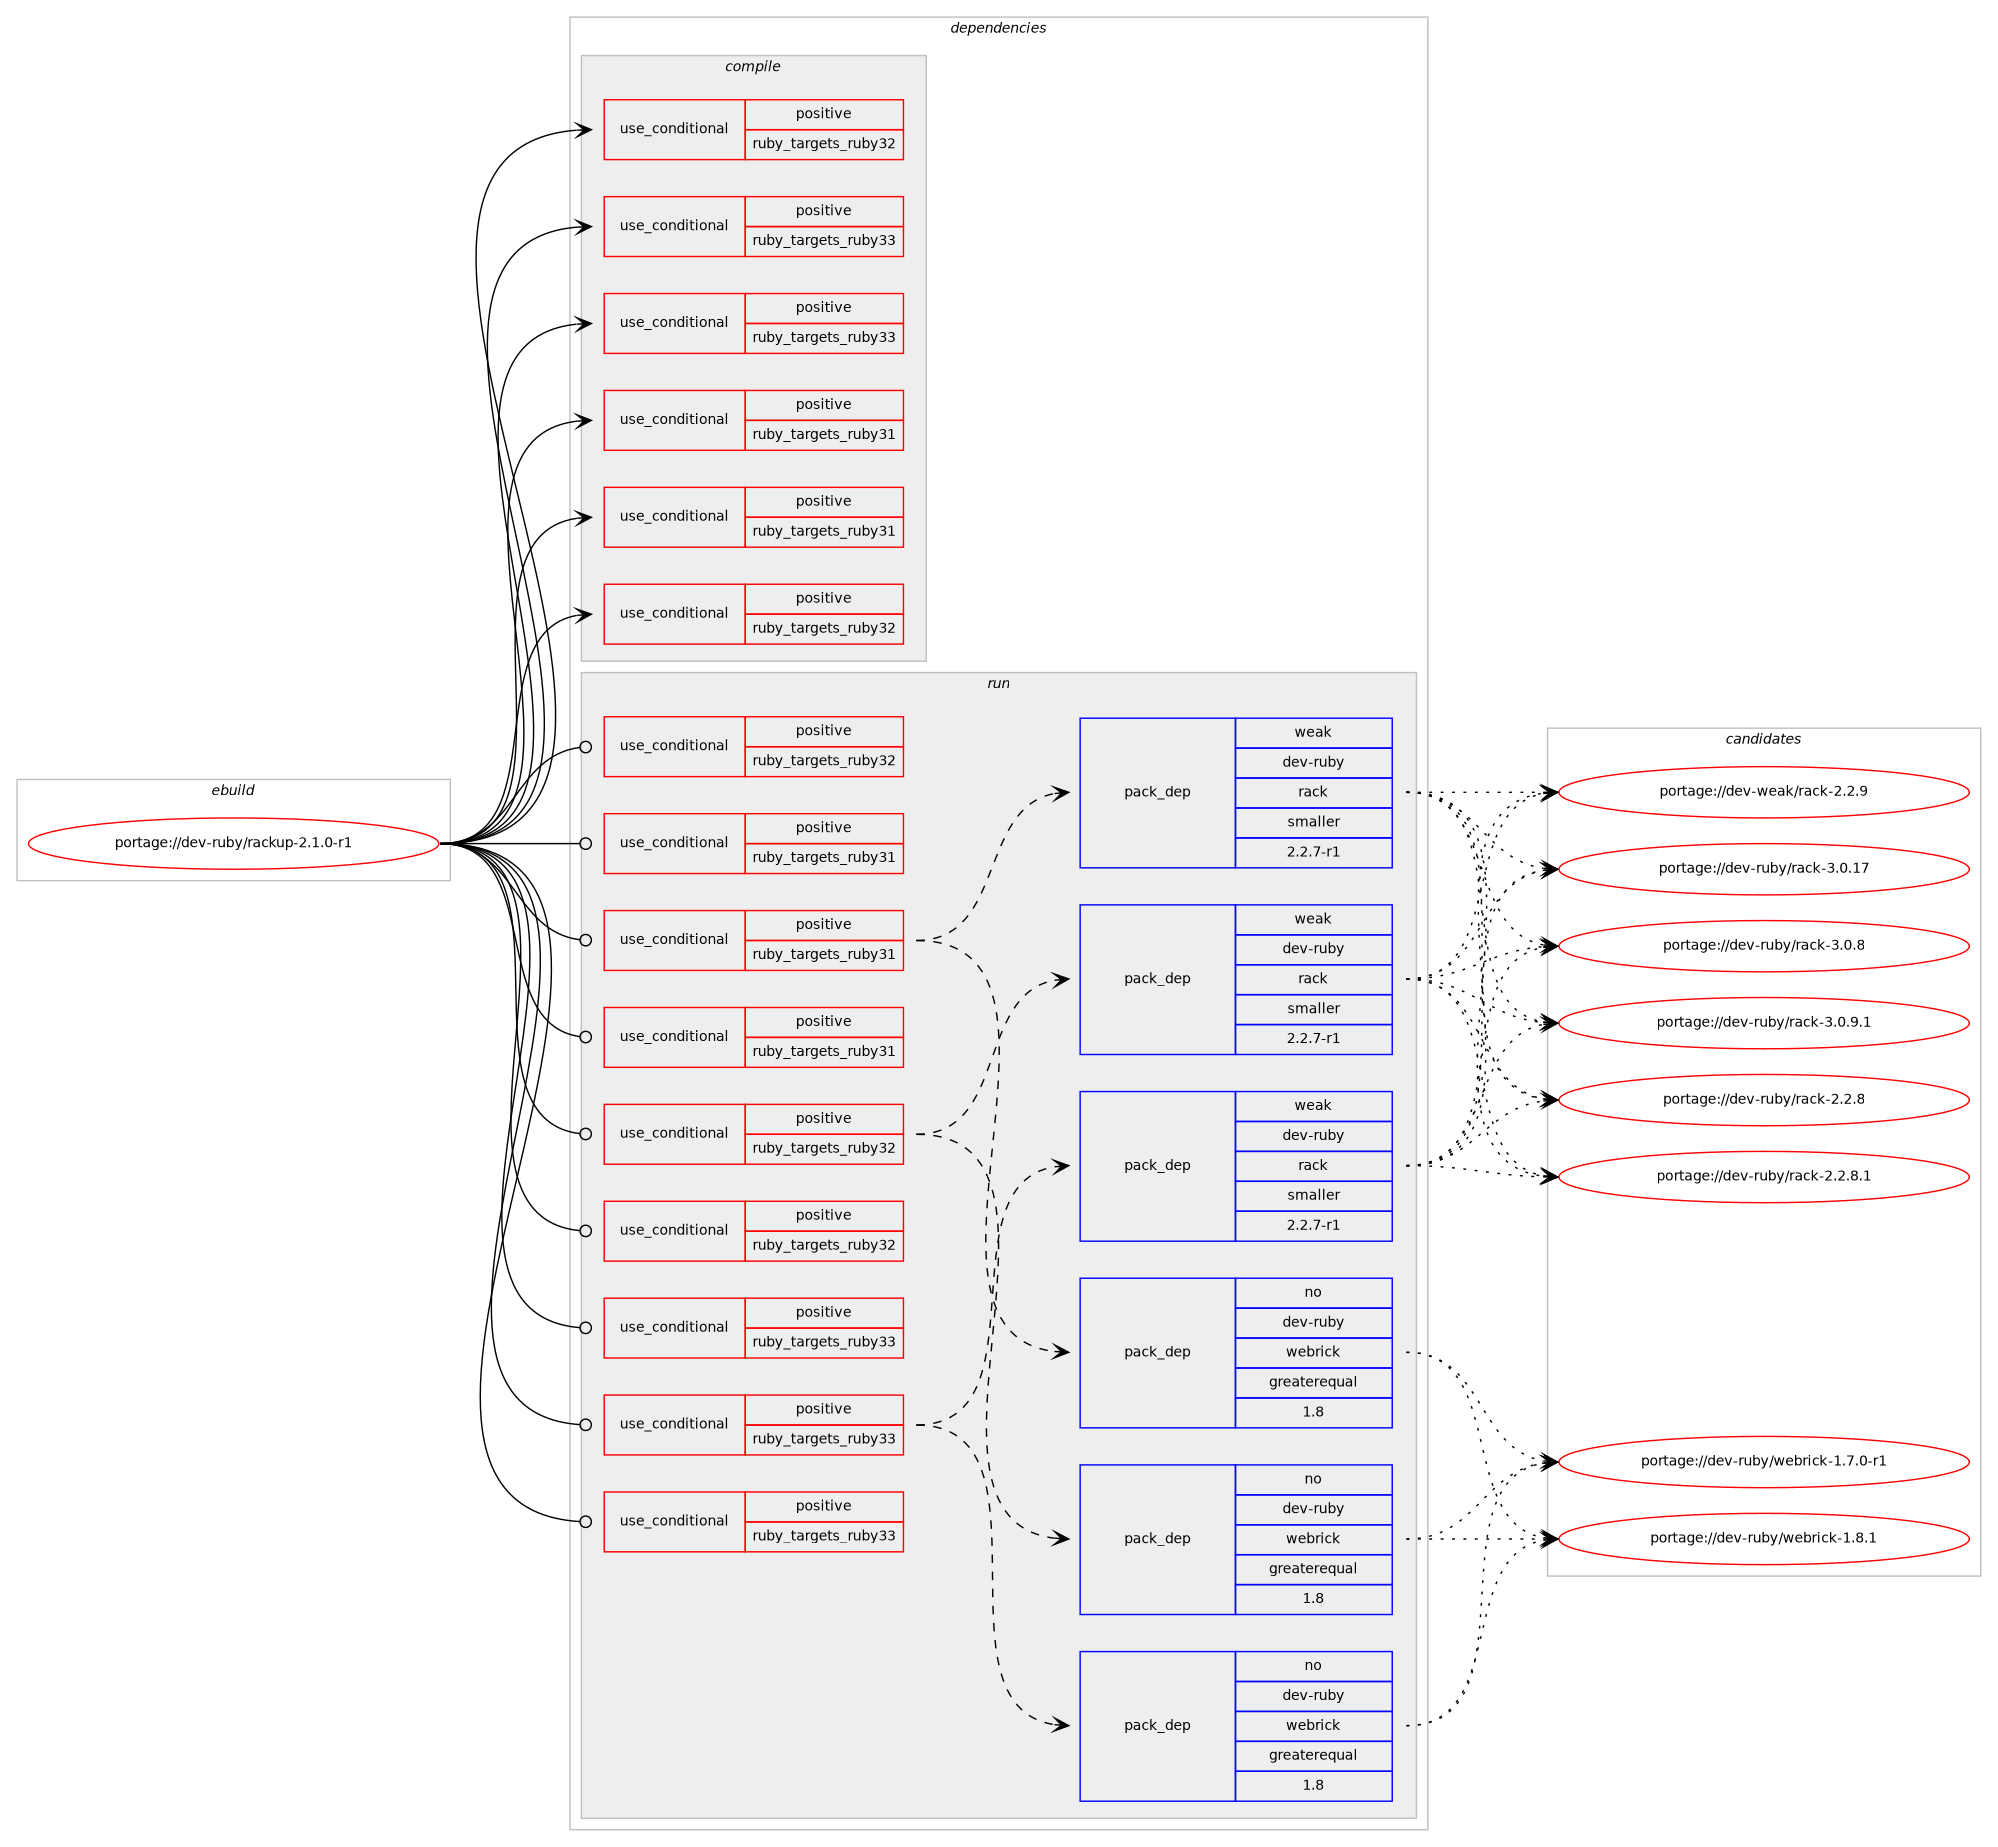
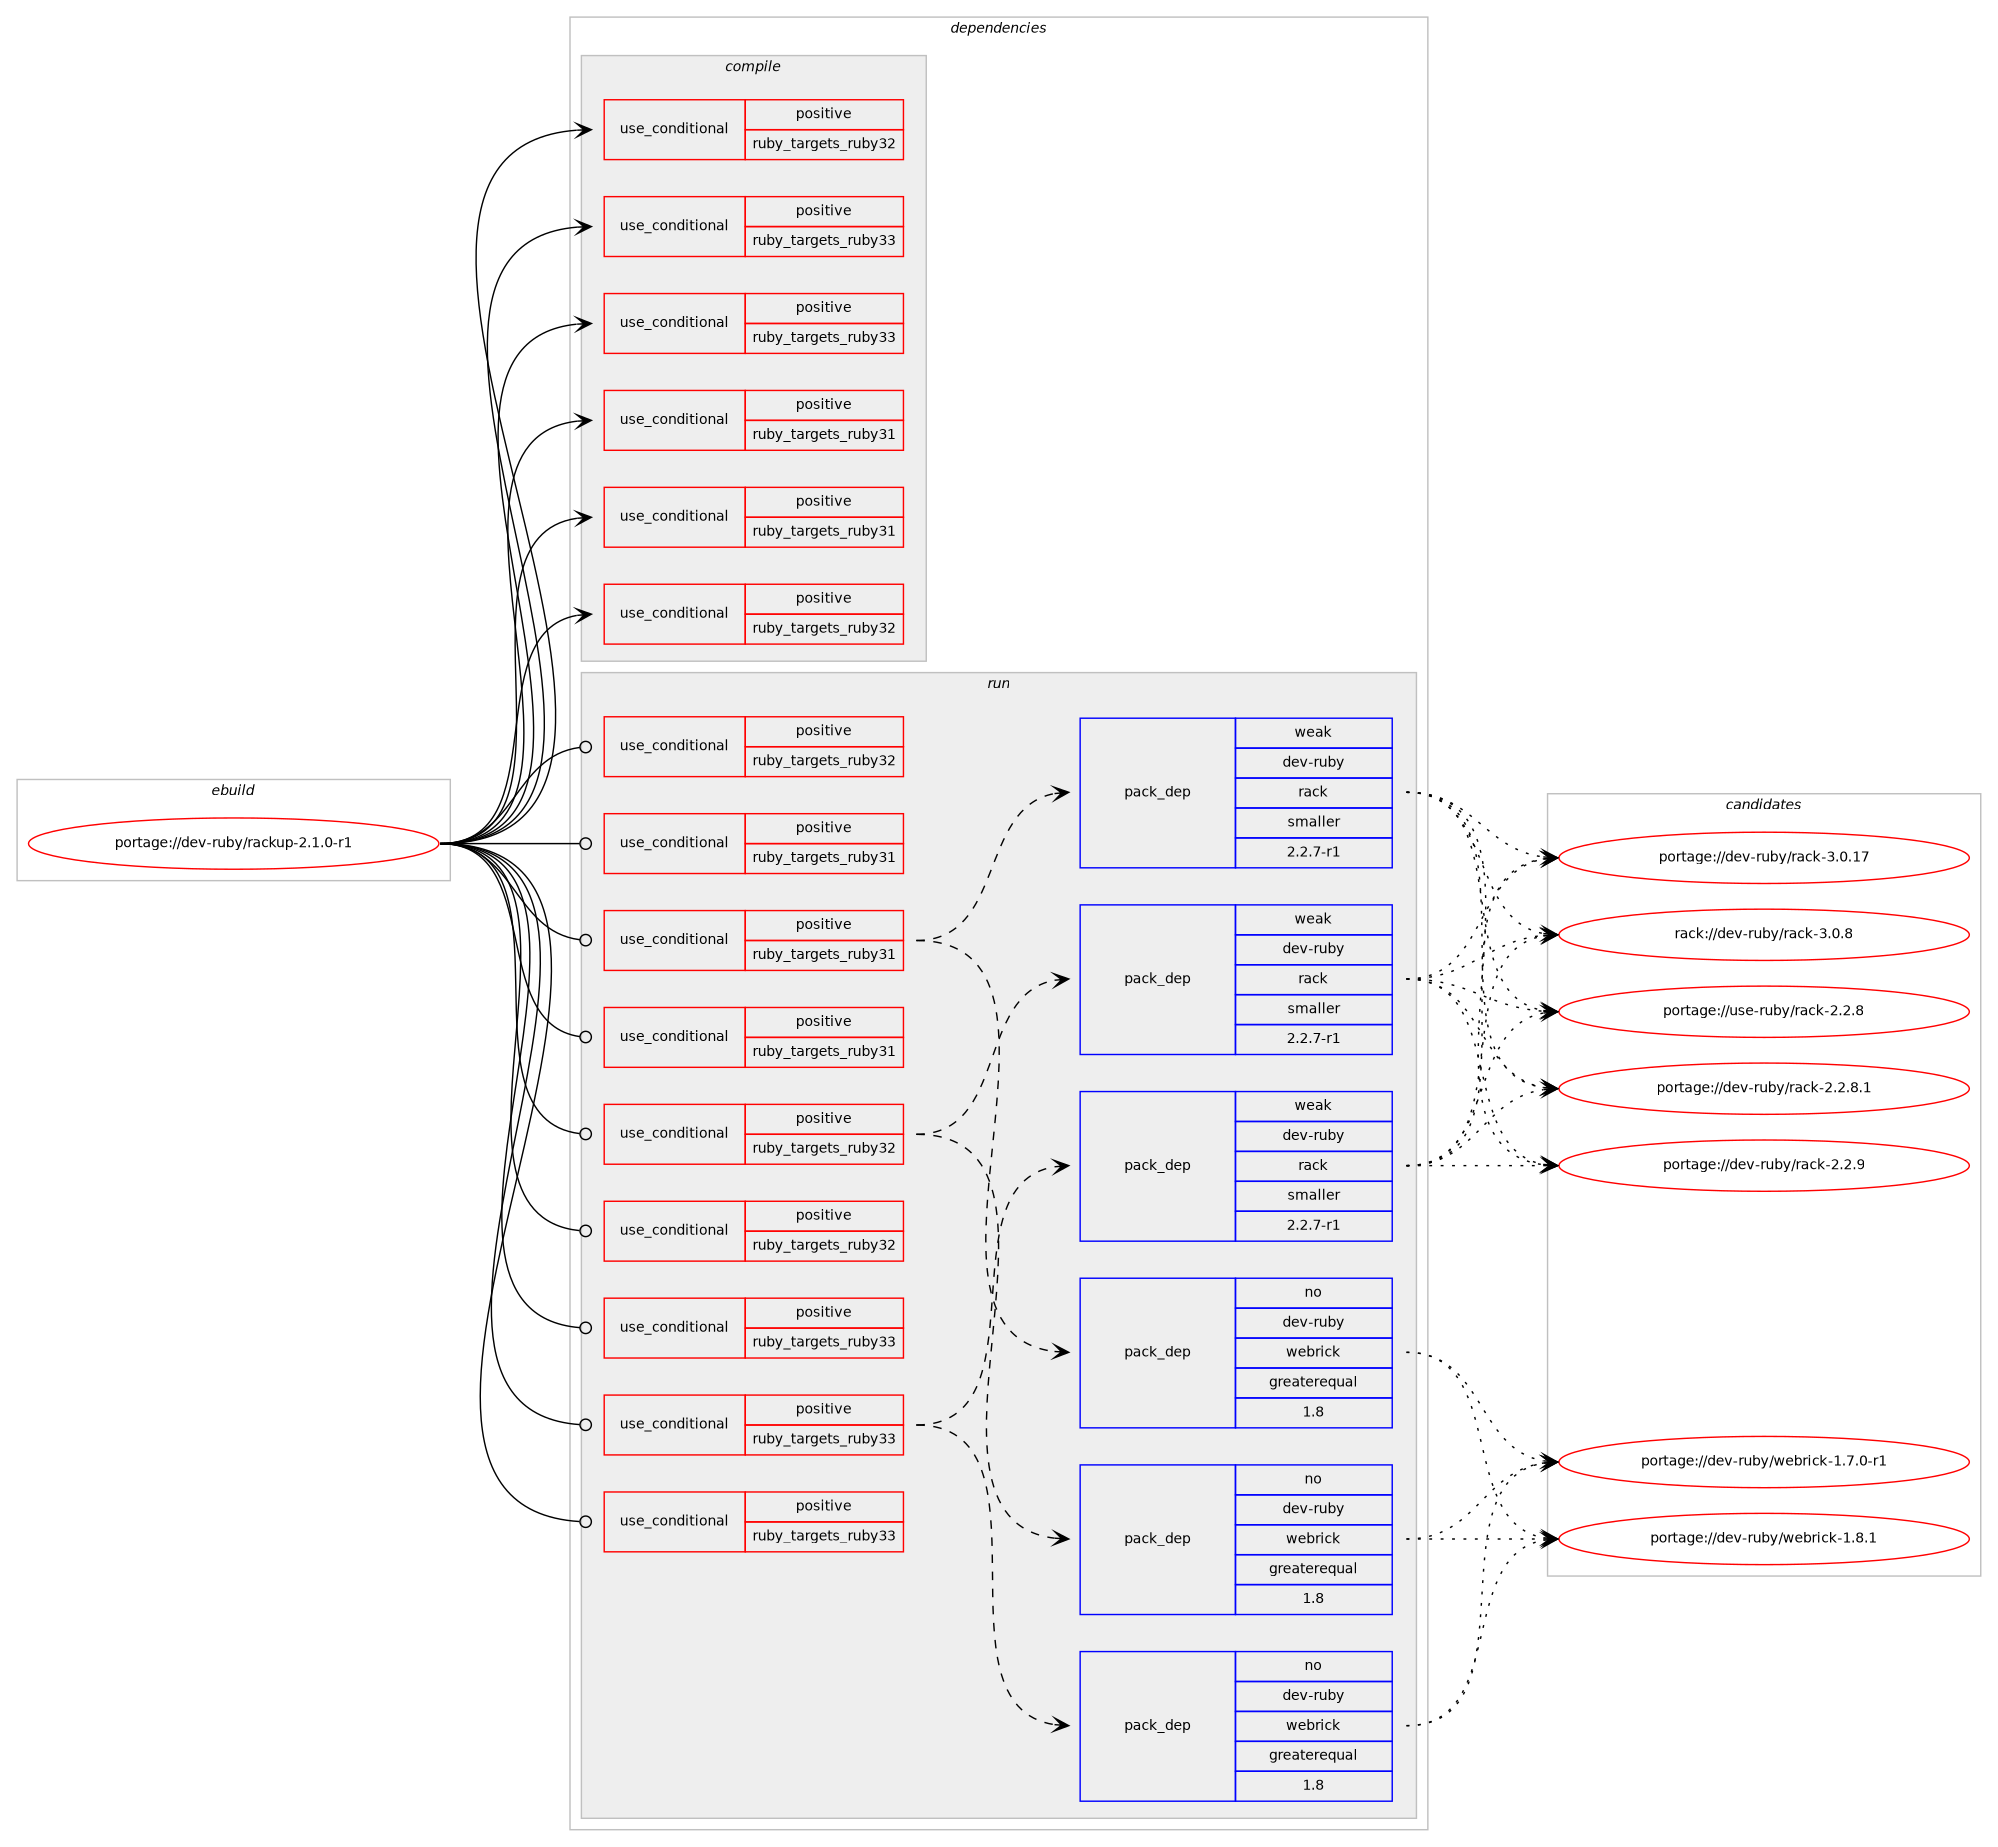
node "portage://dev-weak/rack-2.2.9": label "portage://dev-weak/rack-2.2.9" -> "portage://dev-ruby/rack-2.2.9"
node "portage://dev-ruby/rack-3.0.8": label "portage://dev-ruby/rack-3.0.8" -> "rack://dev-ruby/rack-3.0.8"
node "portage://dev-ruby/rack-3.0.9.1": removed
node "portage://dev-ruby/rack-2.2.8": label "portage://dev-ruby/rack-2.2.8" -> "portage://use-ruby/rack-2.2.8"
